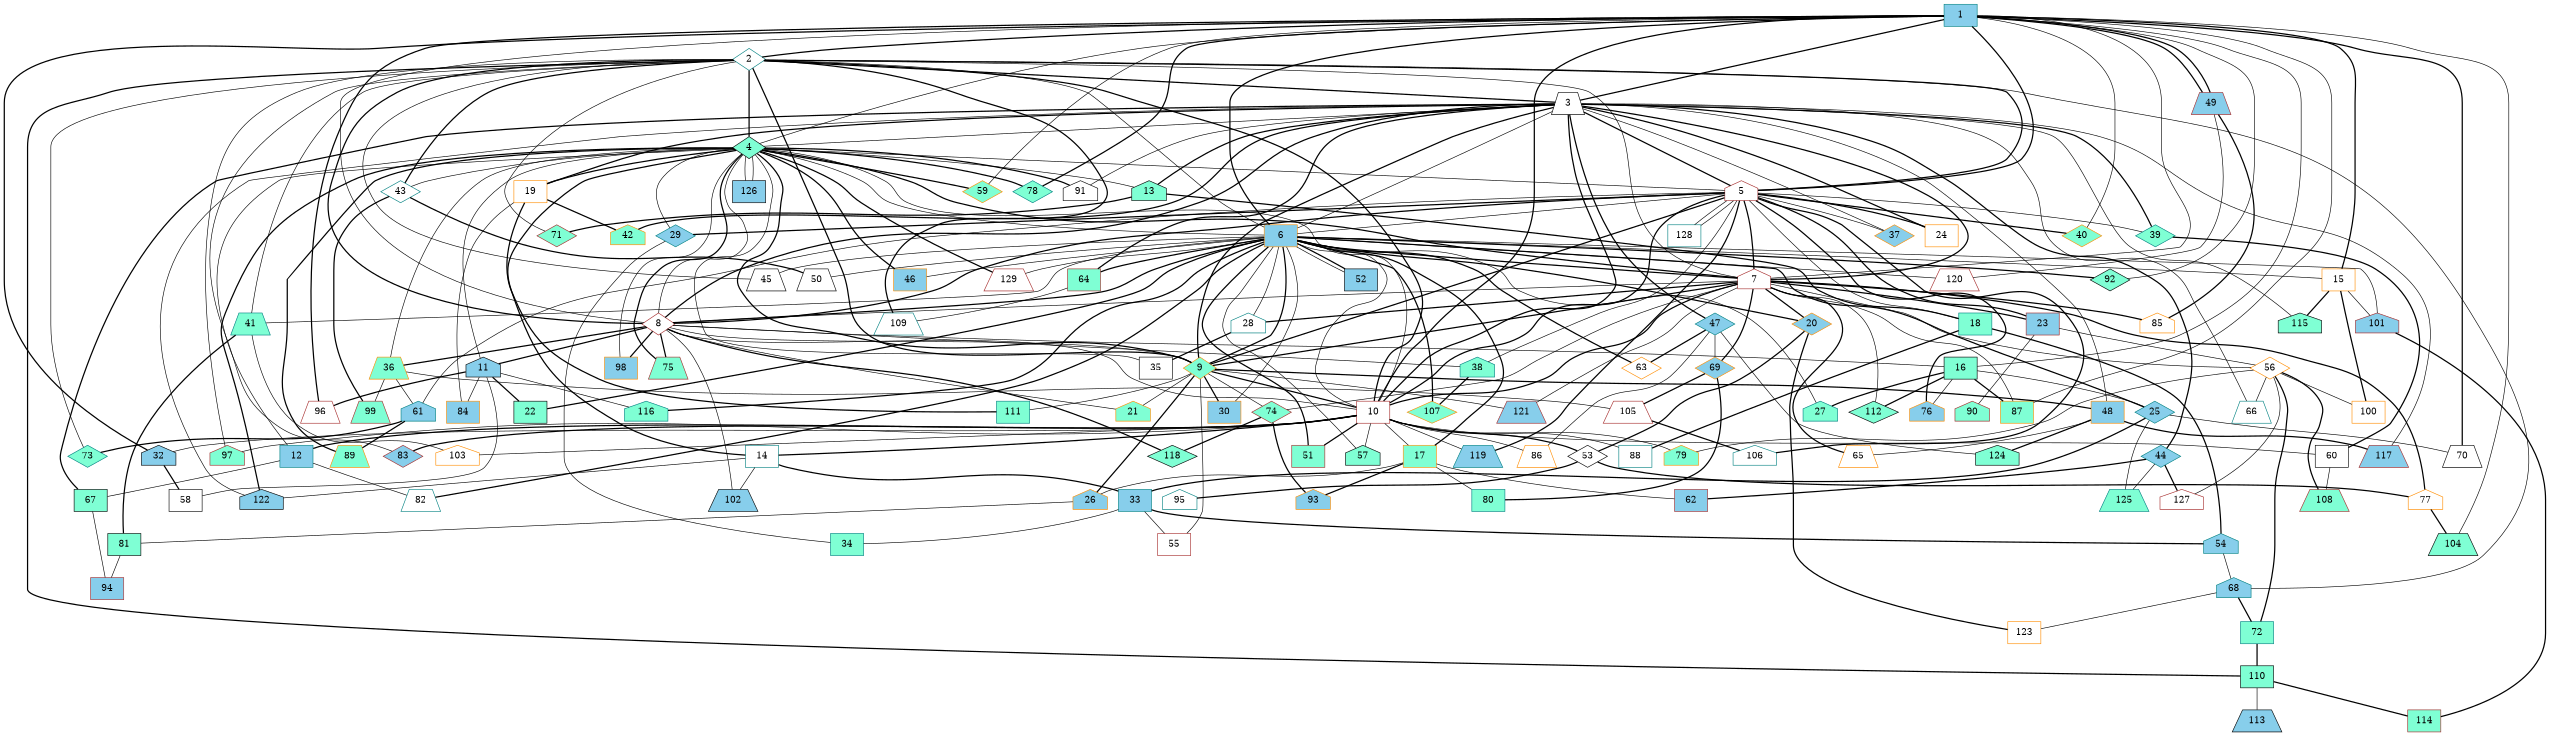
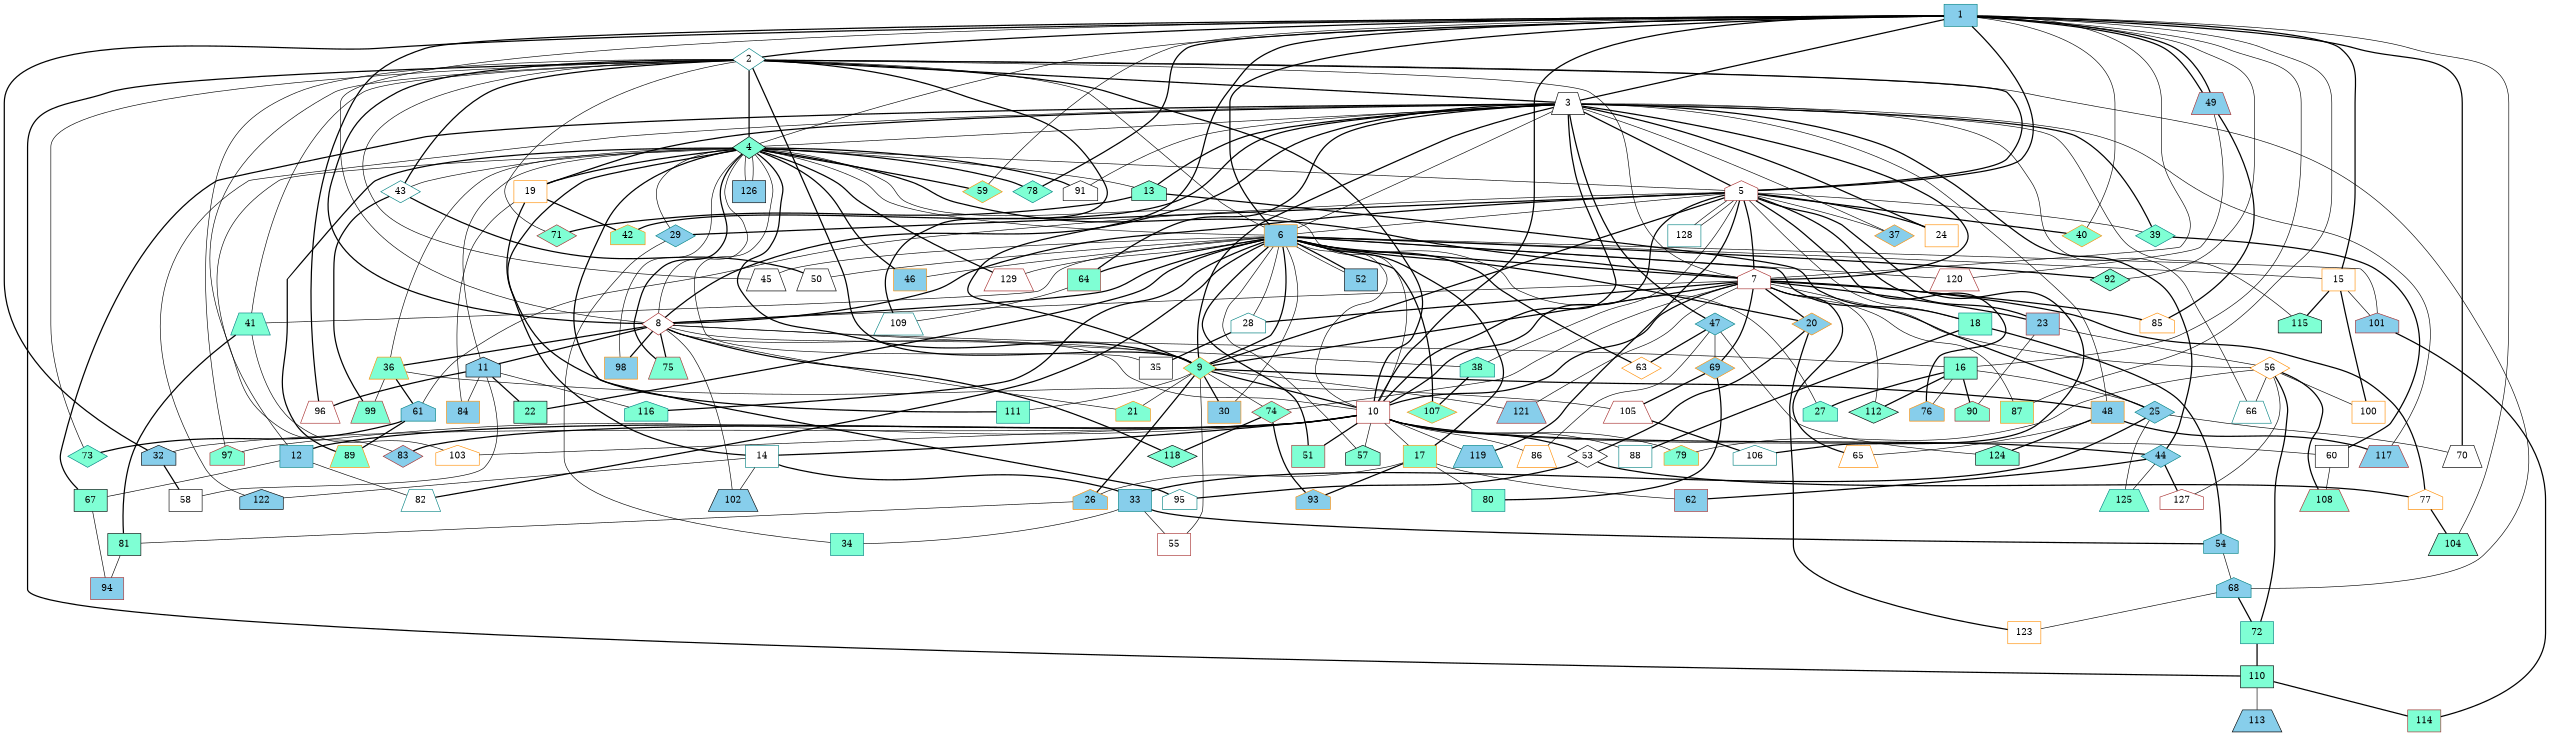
edge "1" -- "9": added
edge "4" -- "122": now "4" -- "95"
edge "16" -- "87": now "16" -- "90"
edge "36" -- "61": style solid -> bold
edge "10" -- "44": added
